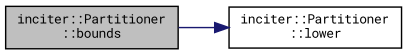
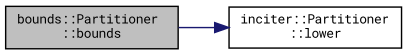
node "inciter::Partitioner ::bounds": label "inciter::Partitioner ::bounds" -> "bounds::Partitioner ::bounds"
